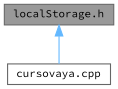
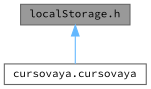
node "cursovaya.cpp": label "cursovaya.cpp" -> "cursovaya.cursovaya"
